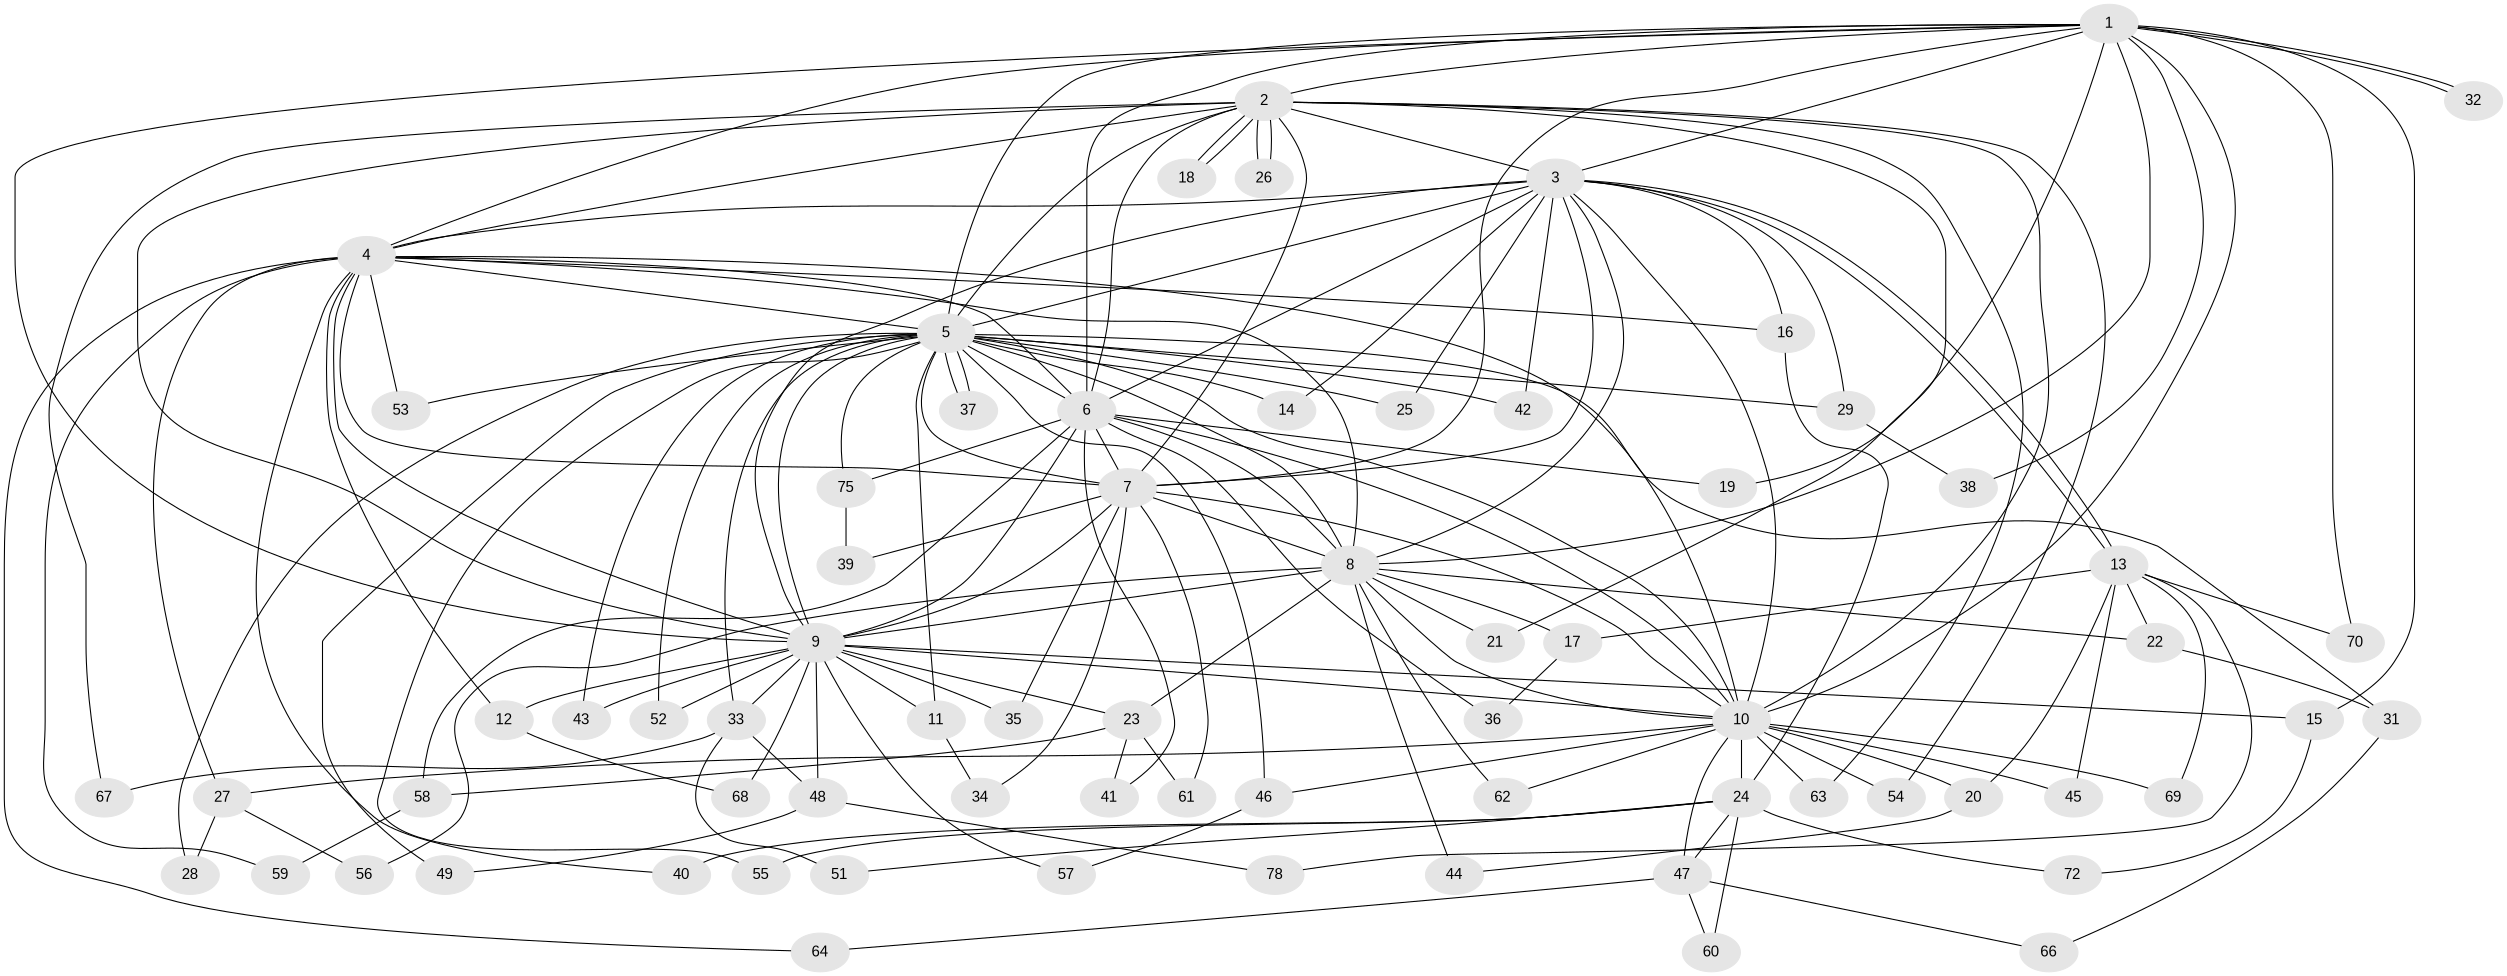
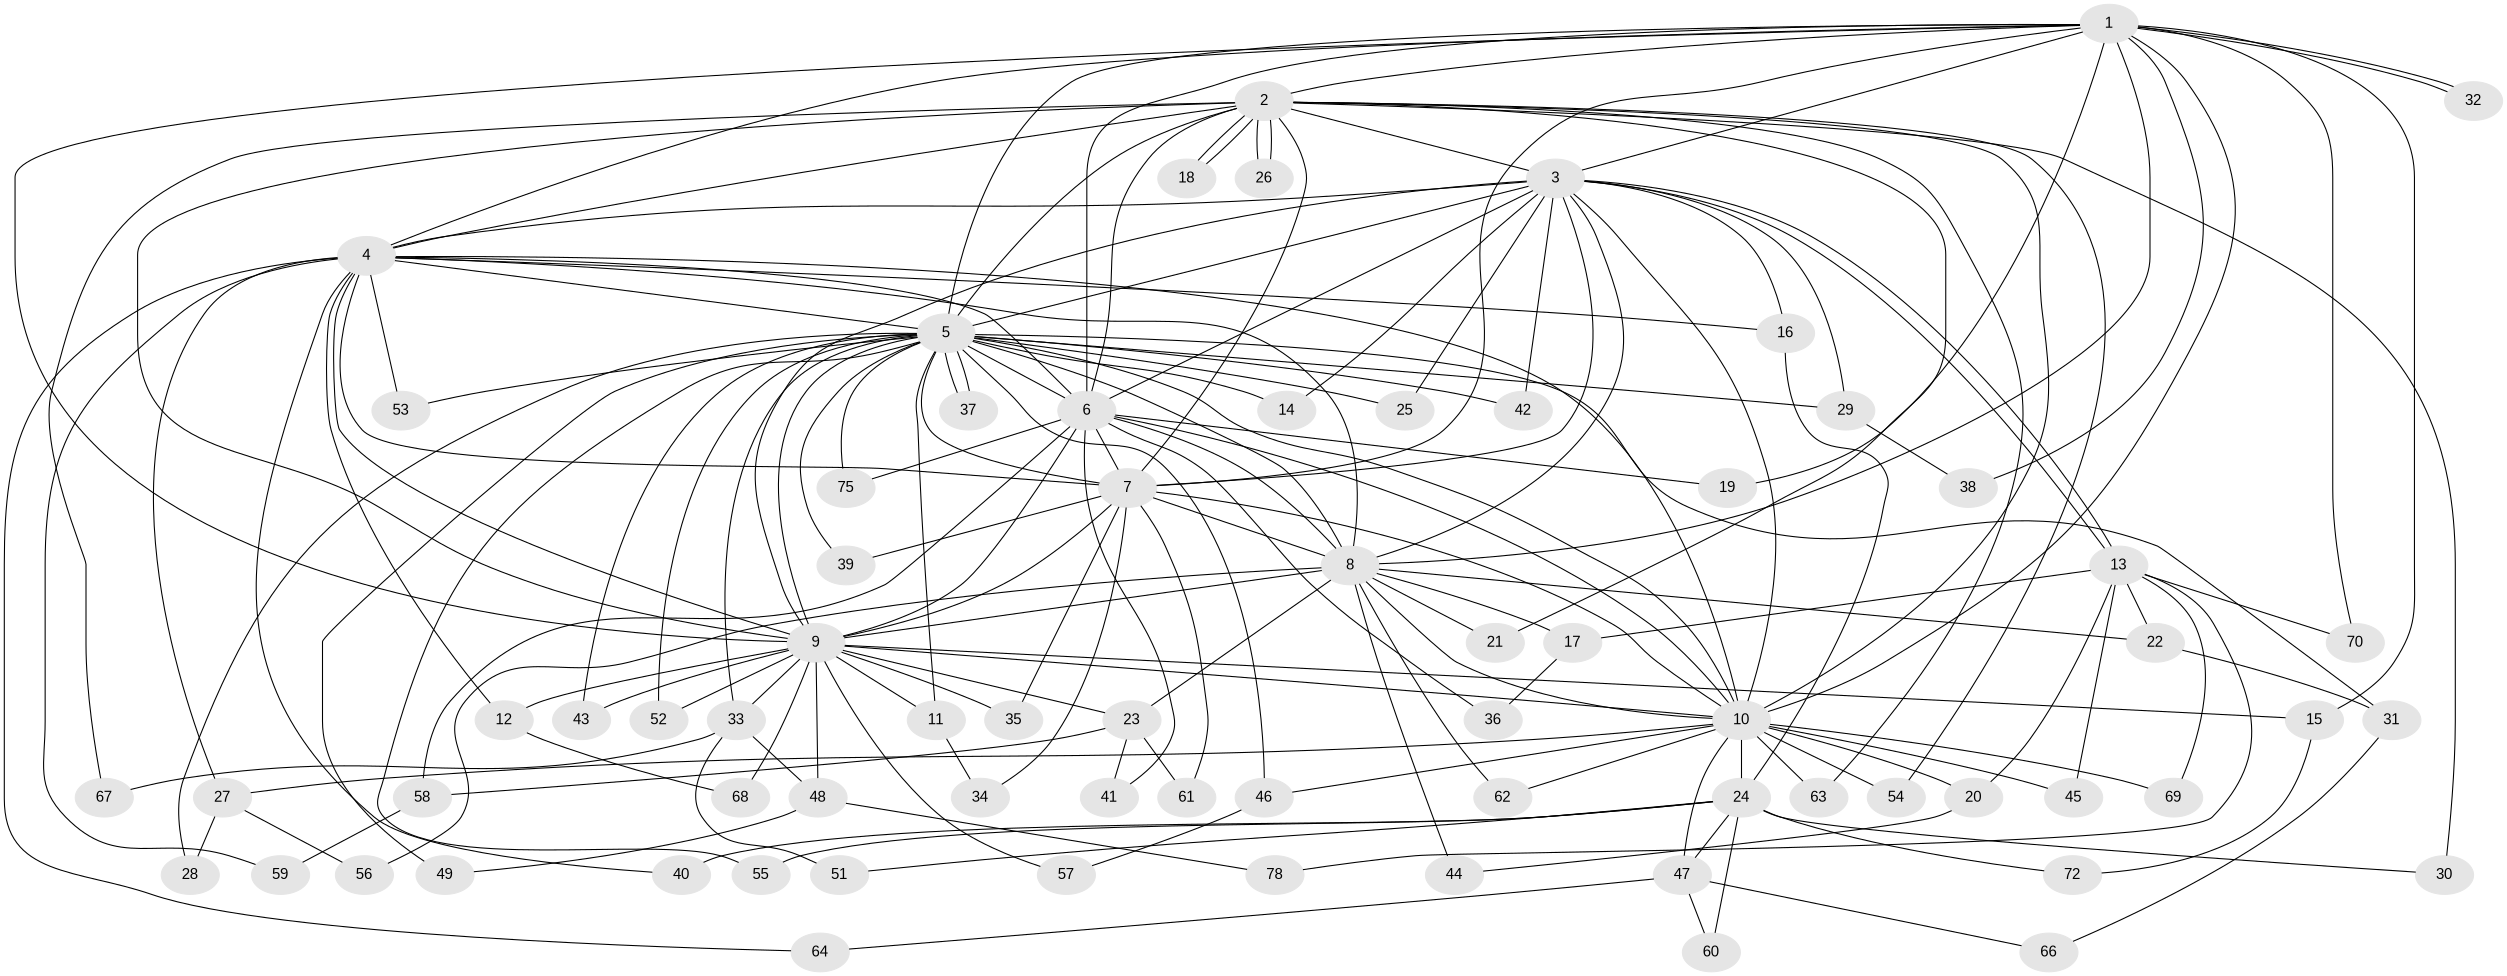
edge "75" -- "39": now "5" -- "39"
node "30": added
